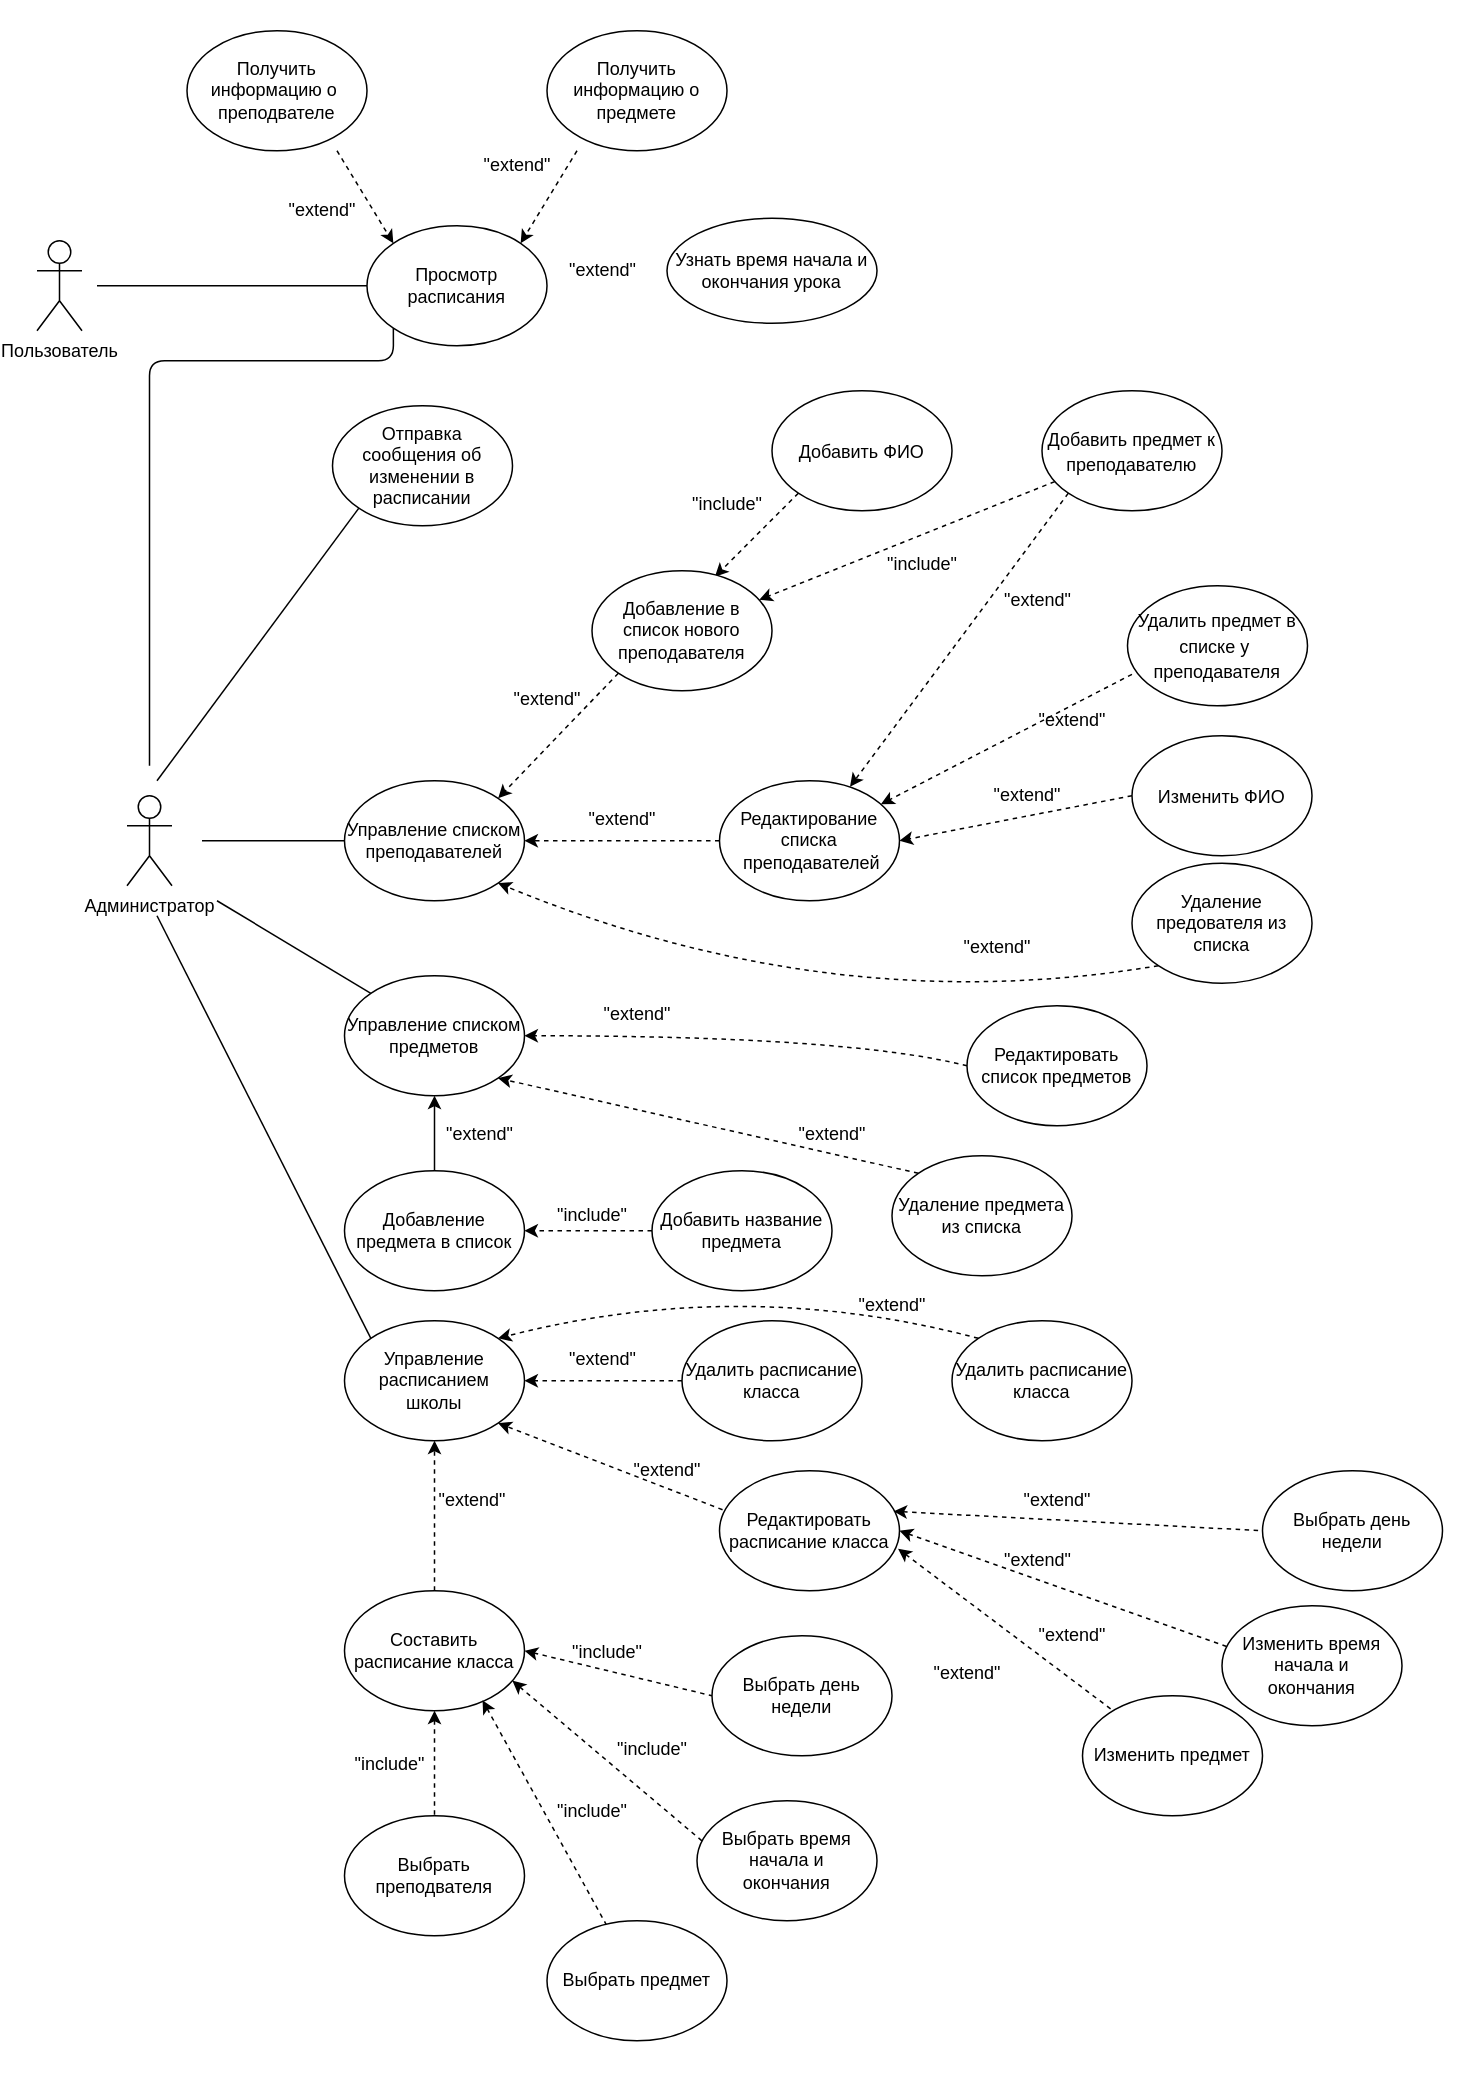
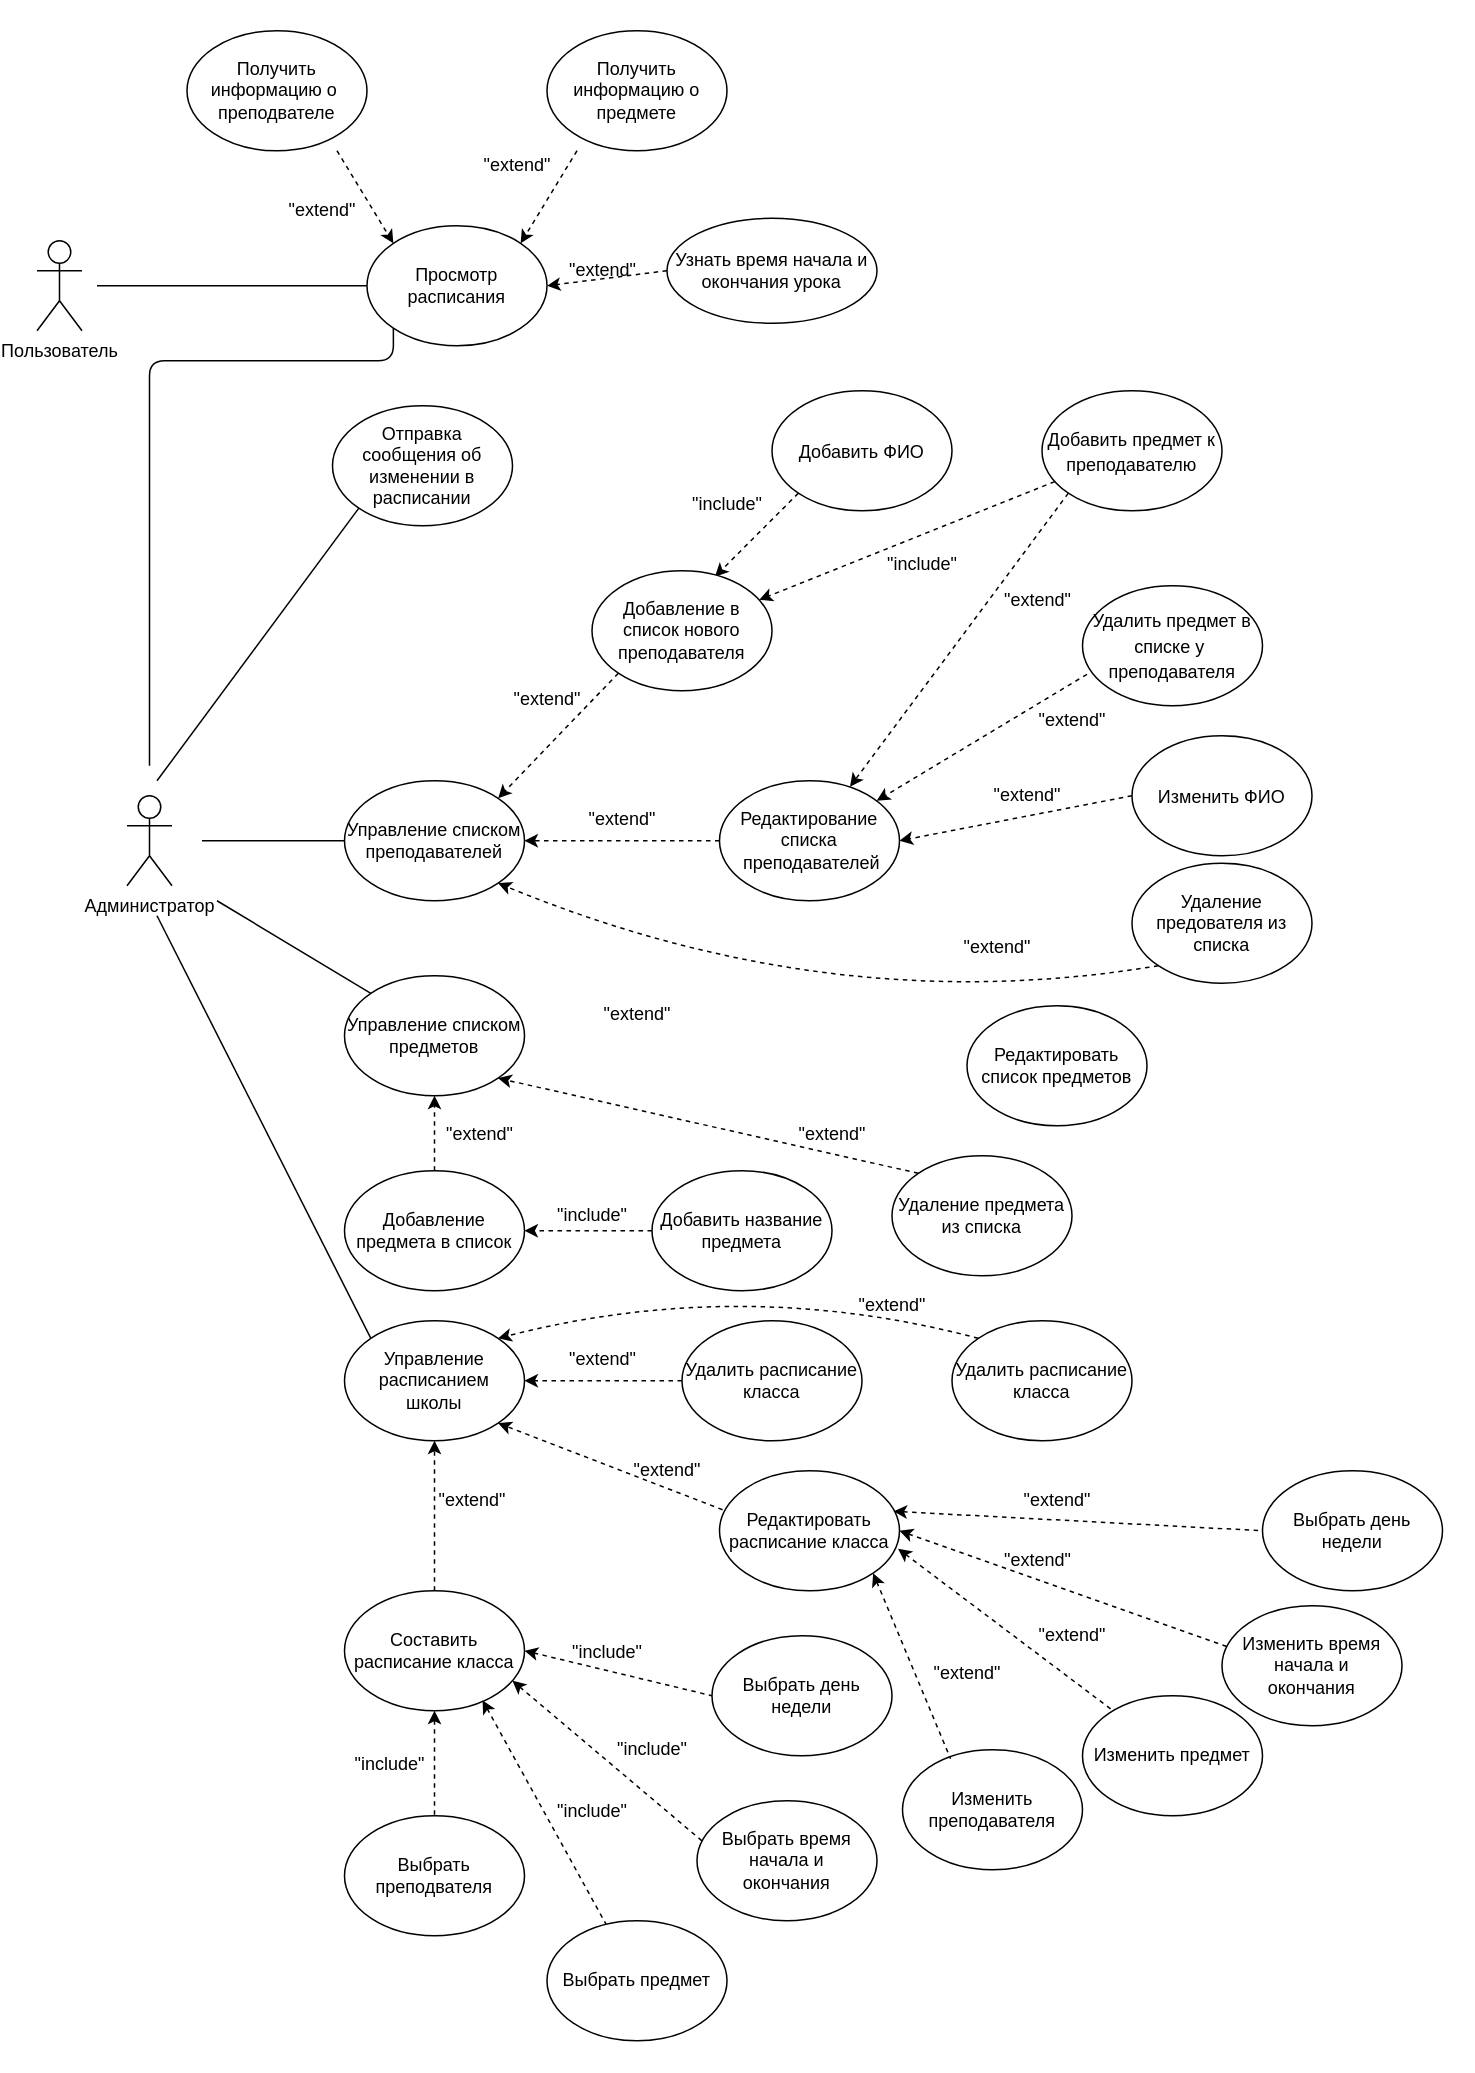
edge "Узнать время начала и окончания урока" -> "Просмотр расписания": added
node "Удалить предмет в списке у преподавателя": moved (1217, 646) -> (1172, 646)
edge "Редактировать список предметов" -> "Управление списком предметов": removed
edge "Добавление предмета в список" -> "Управление списком предметов": style solid -> dashed
edge "Изменить преподавателя" -> "Редактировать расписание класса": added
node "Изменить преподавателя": added
